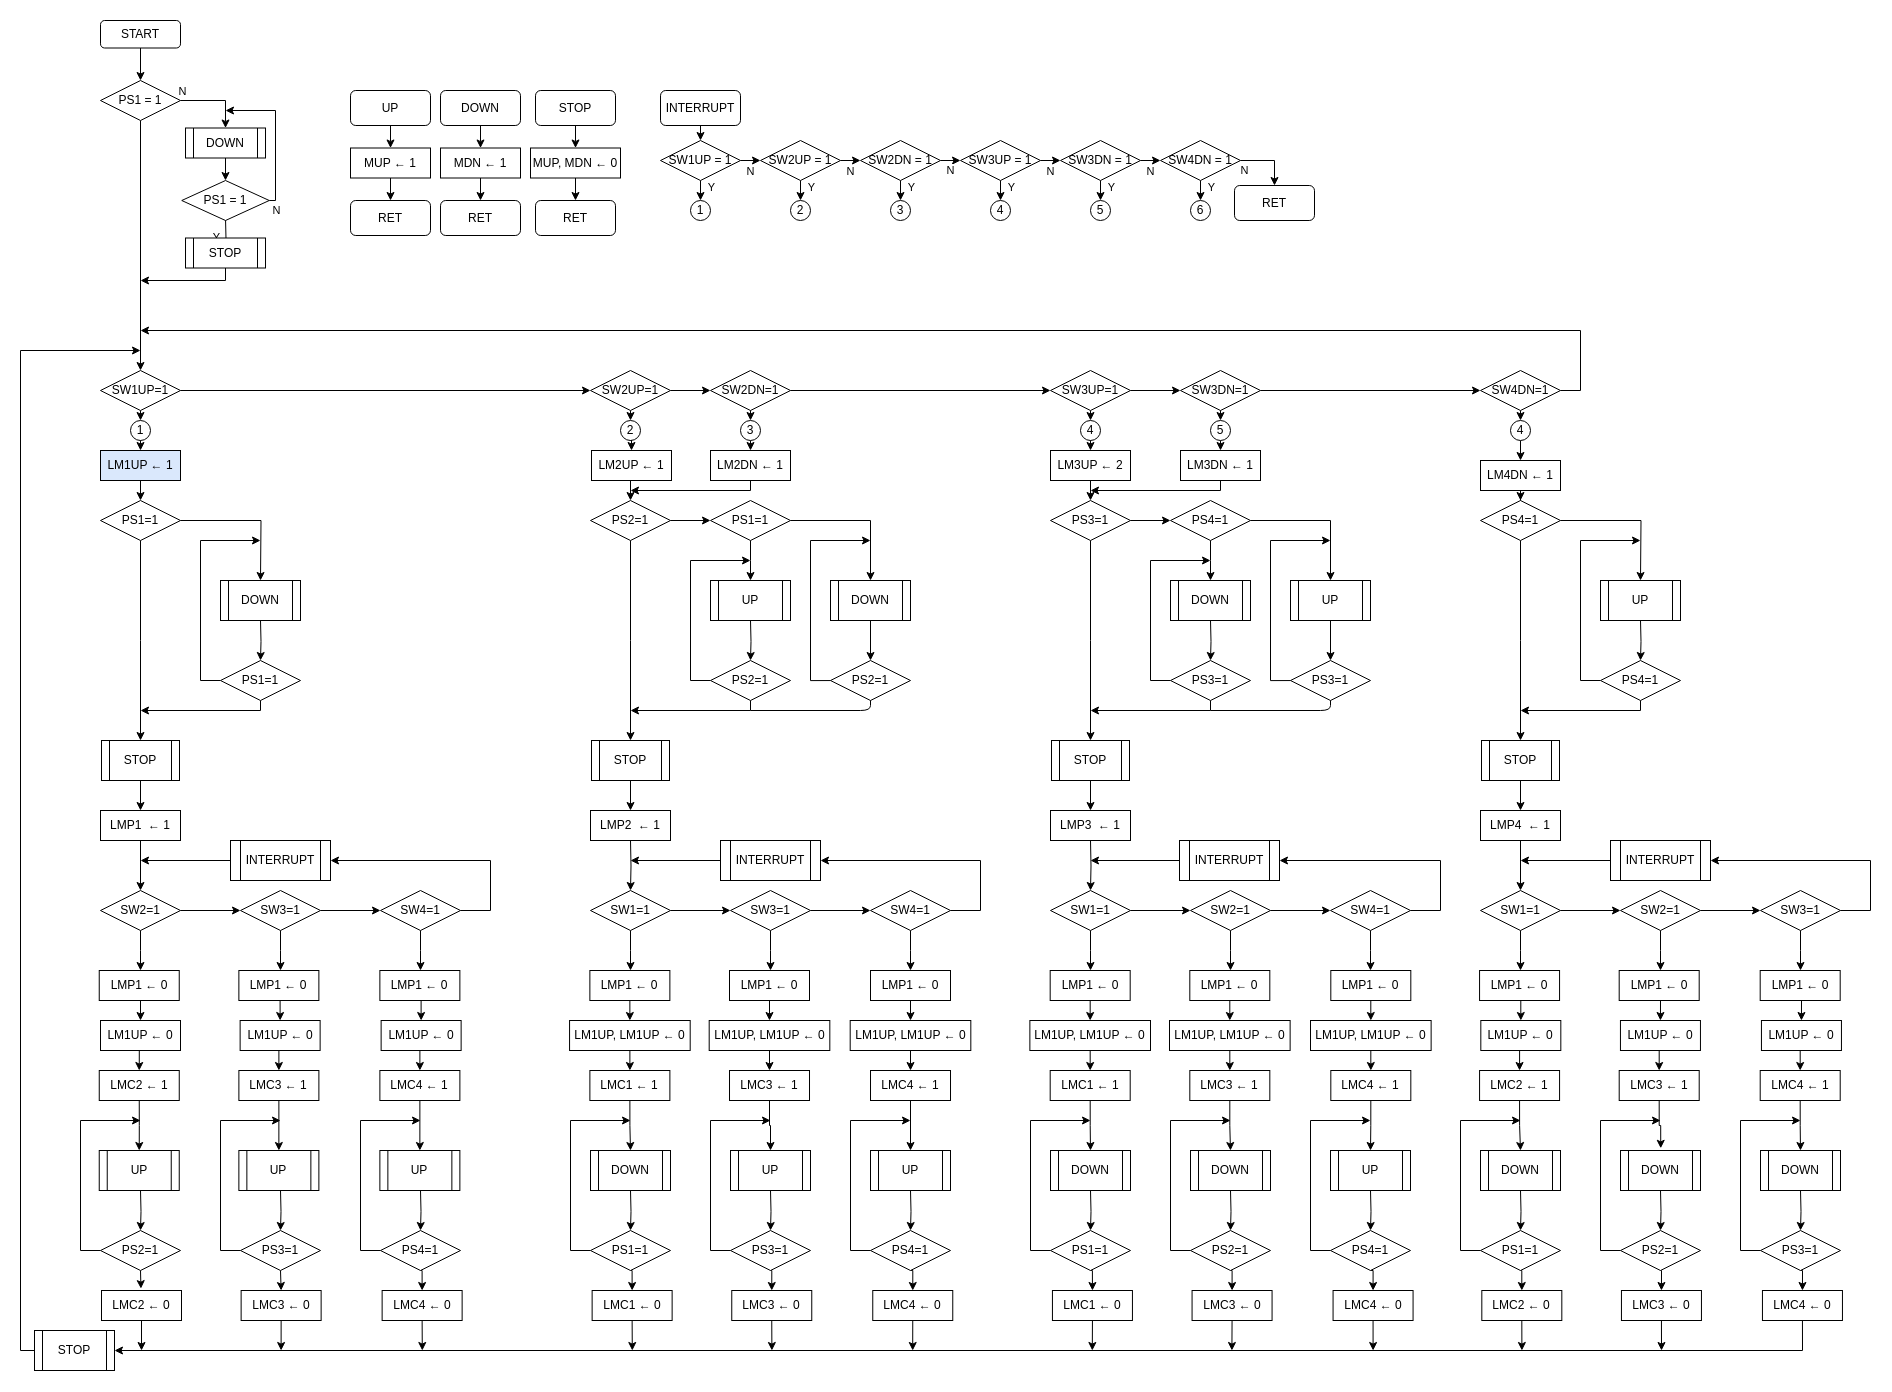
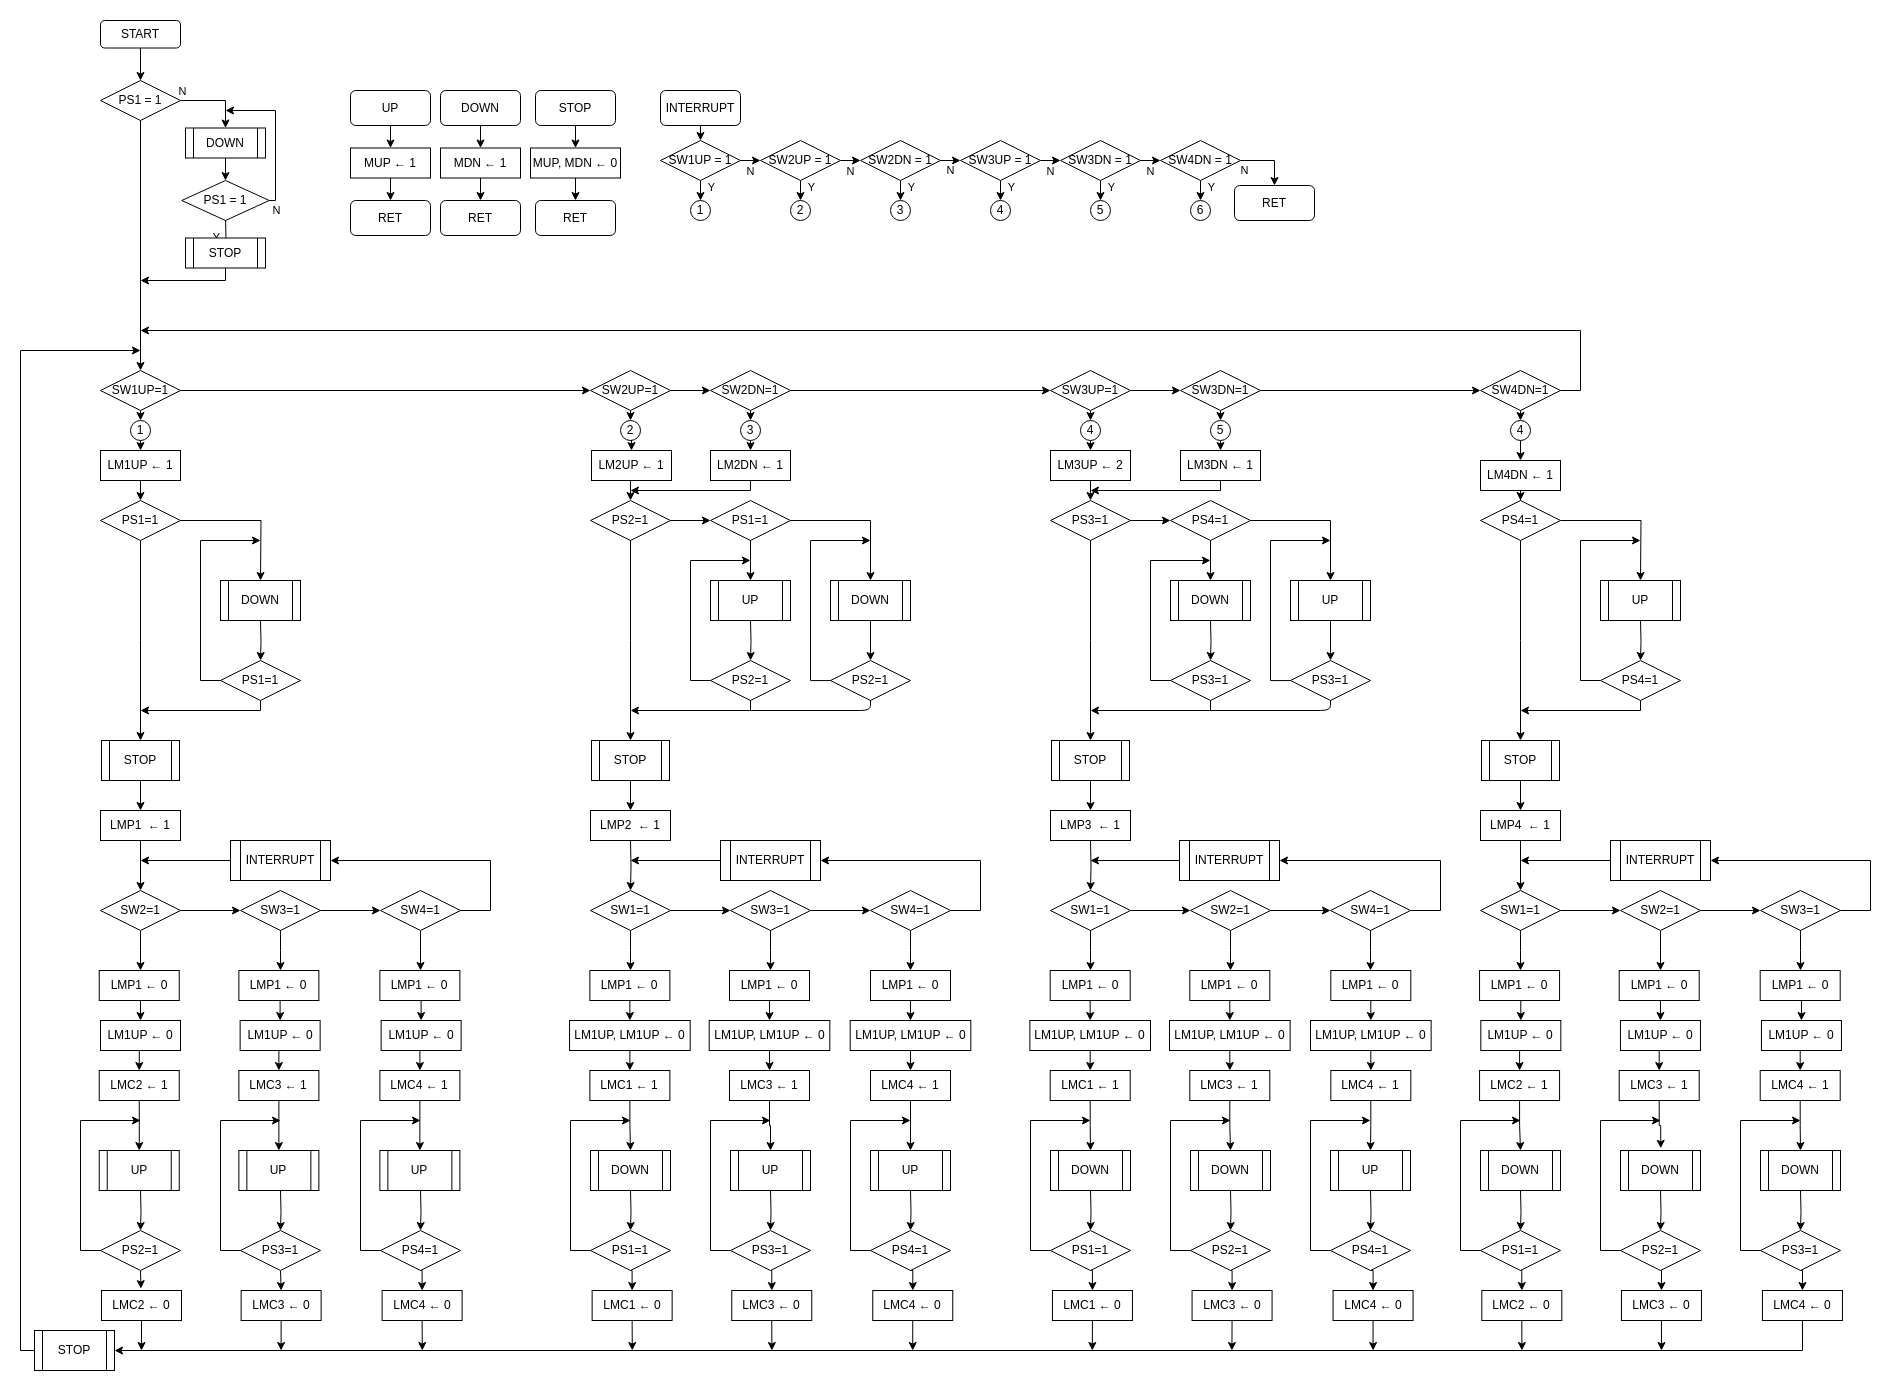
node "LM1UP ← 1": fillcolor #dae8fc -> #ffffff
